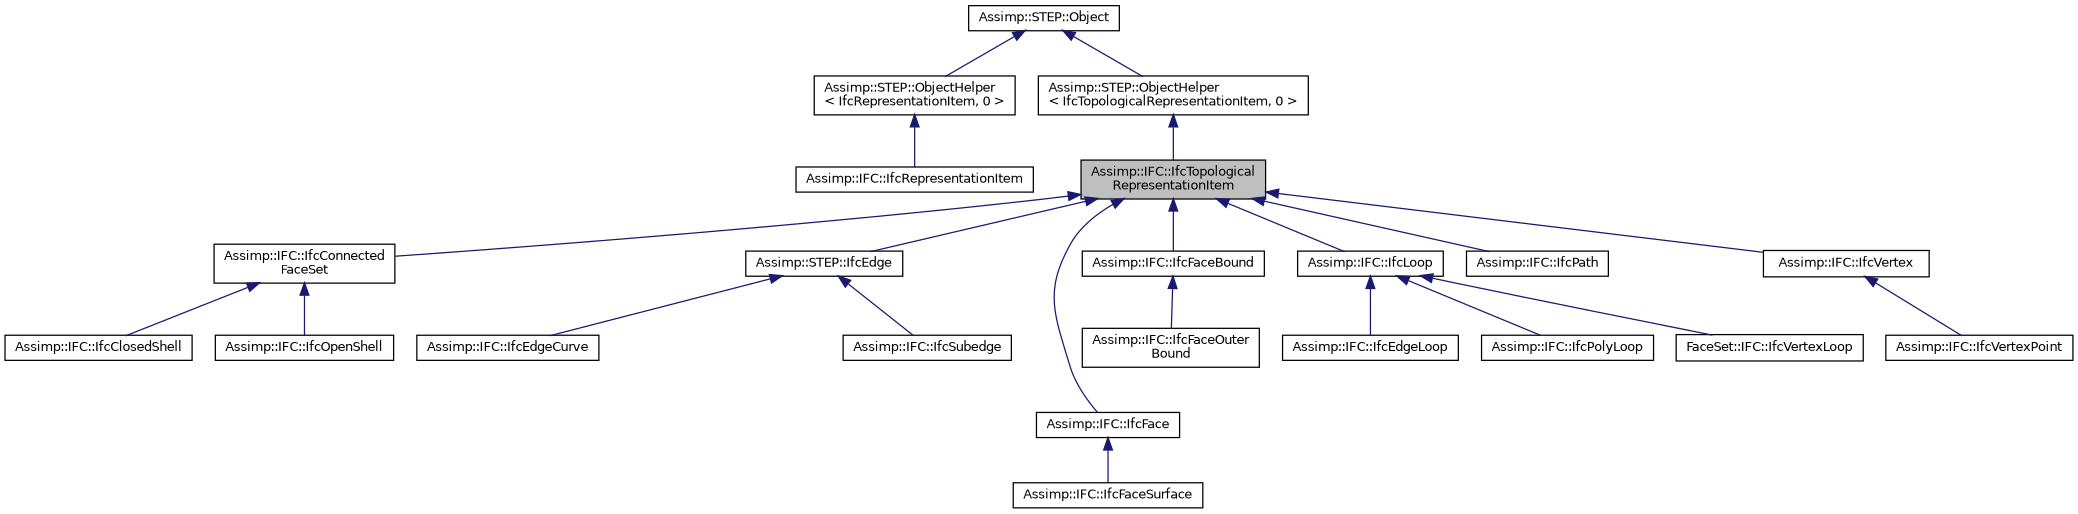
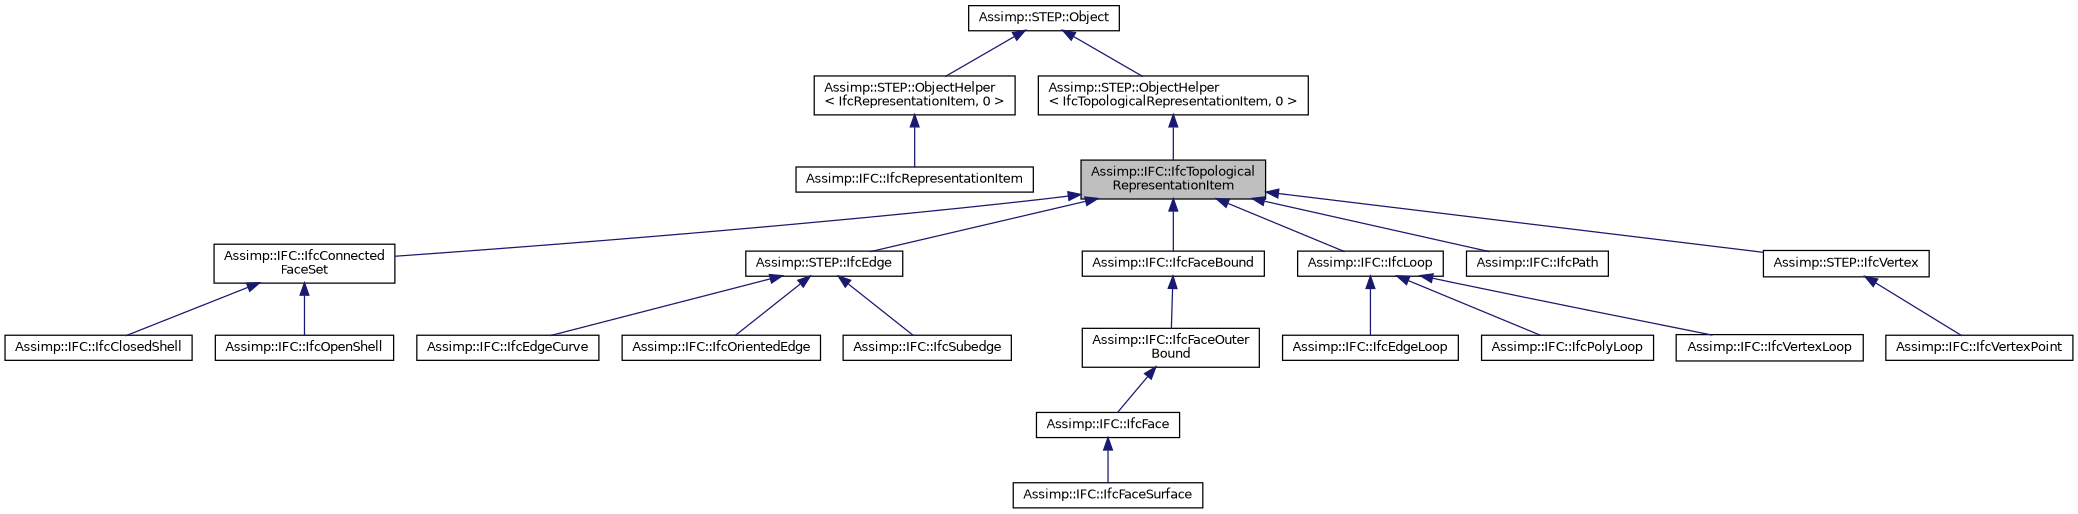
node "Assimp::IFC::IfcVertex": label "Assimp::IFC::IfcVertex" -> "Assimp::STEP::IfcVertex"
edge "Assimp::IFC::IfcFace" -> "Assimp::IFC::IfcTopological RepresentationItem": now "Assimp::IFC::IfcFace" -> "Assimp::IFC::IfcFaceOuter Bound"
node "Assimp::IFC::IfcOrientedEdge": added
node "FaceSet::IFC::IfcVertexLoop": label "FaceSet::IFC::IfcVertexLoop" -> "Assimp::IFC::IfcVertexLoop"
